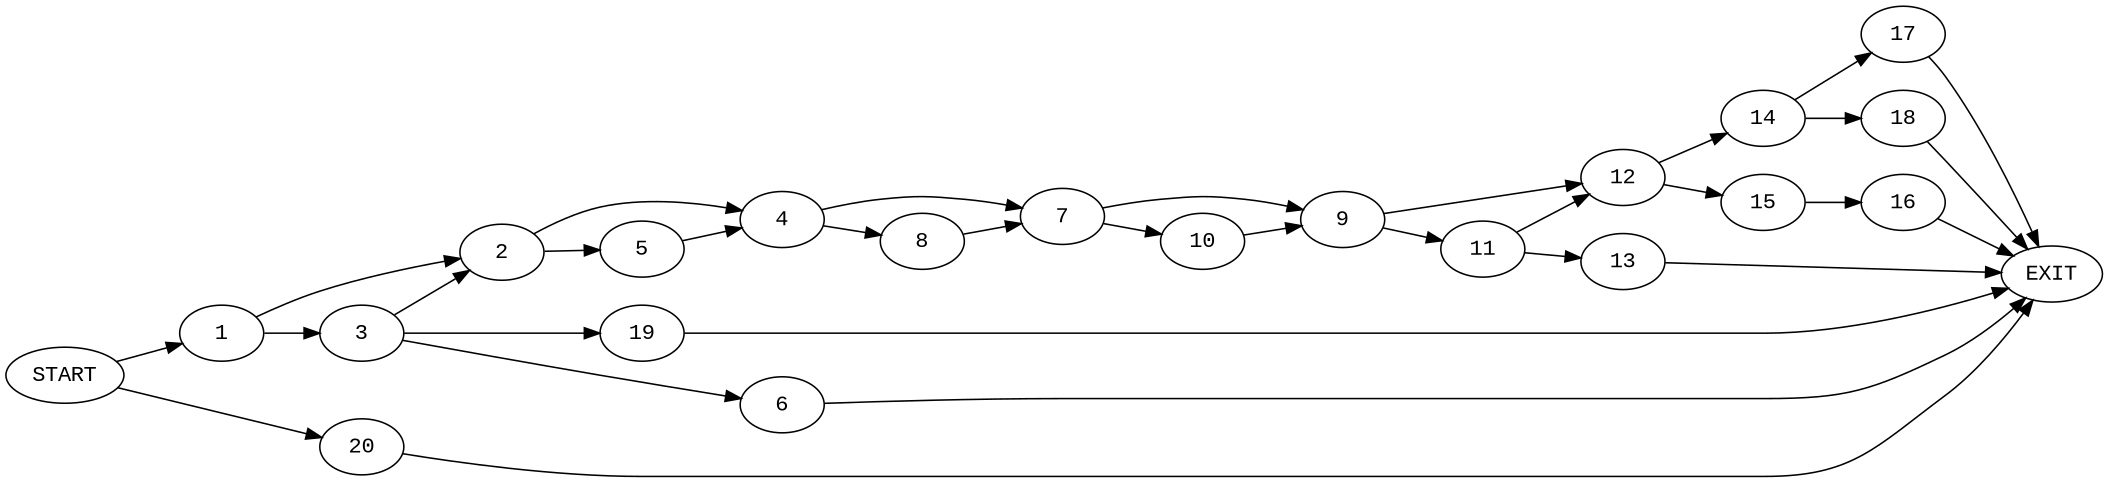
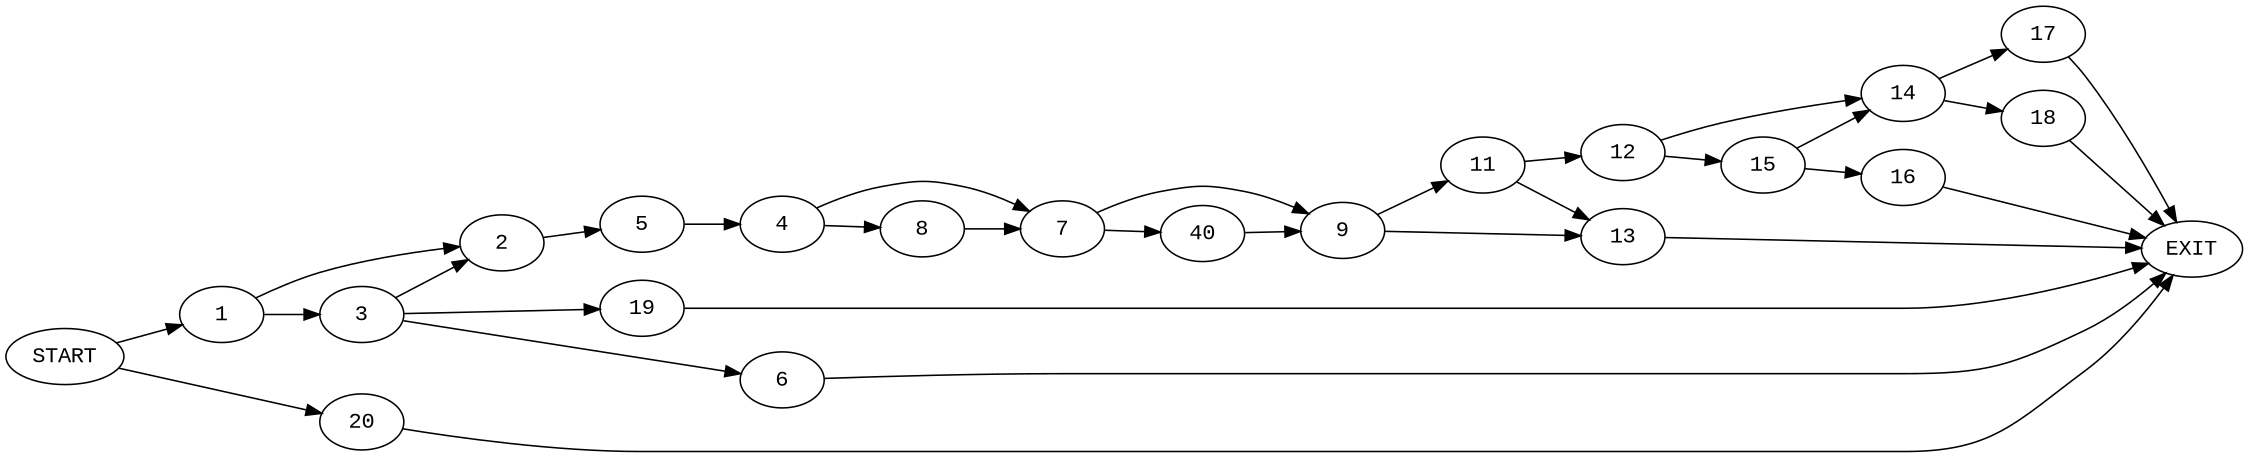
edge "15" -> "14": added
edge "9" -> "12": now "9" -> "13"
edge "2" -> "4": removed
node "10": label "10" -> "40"
